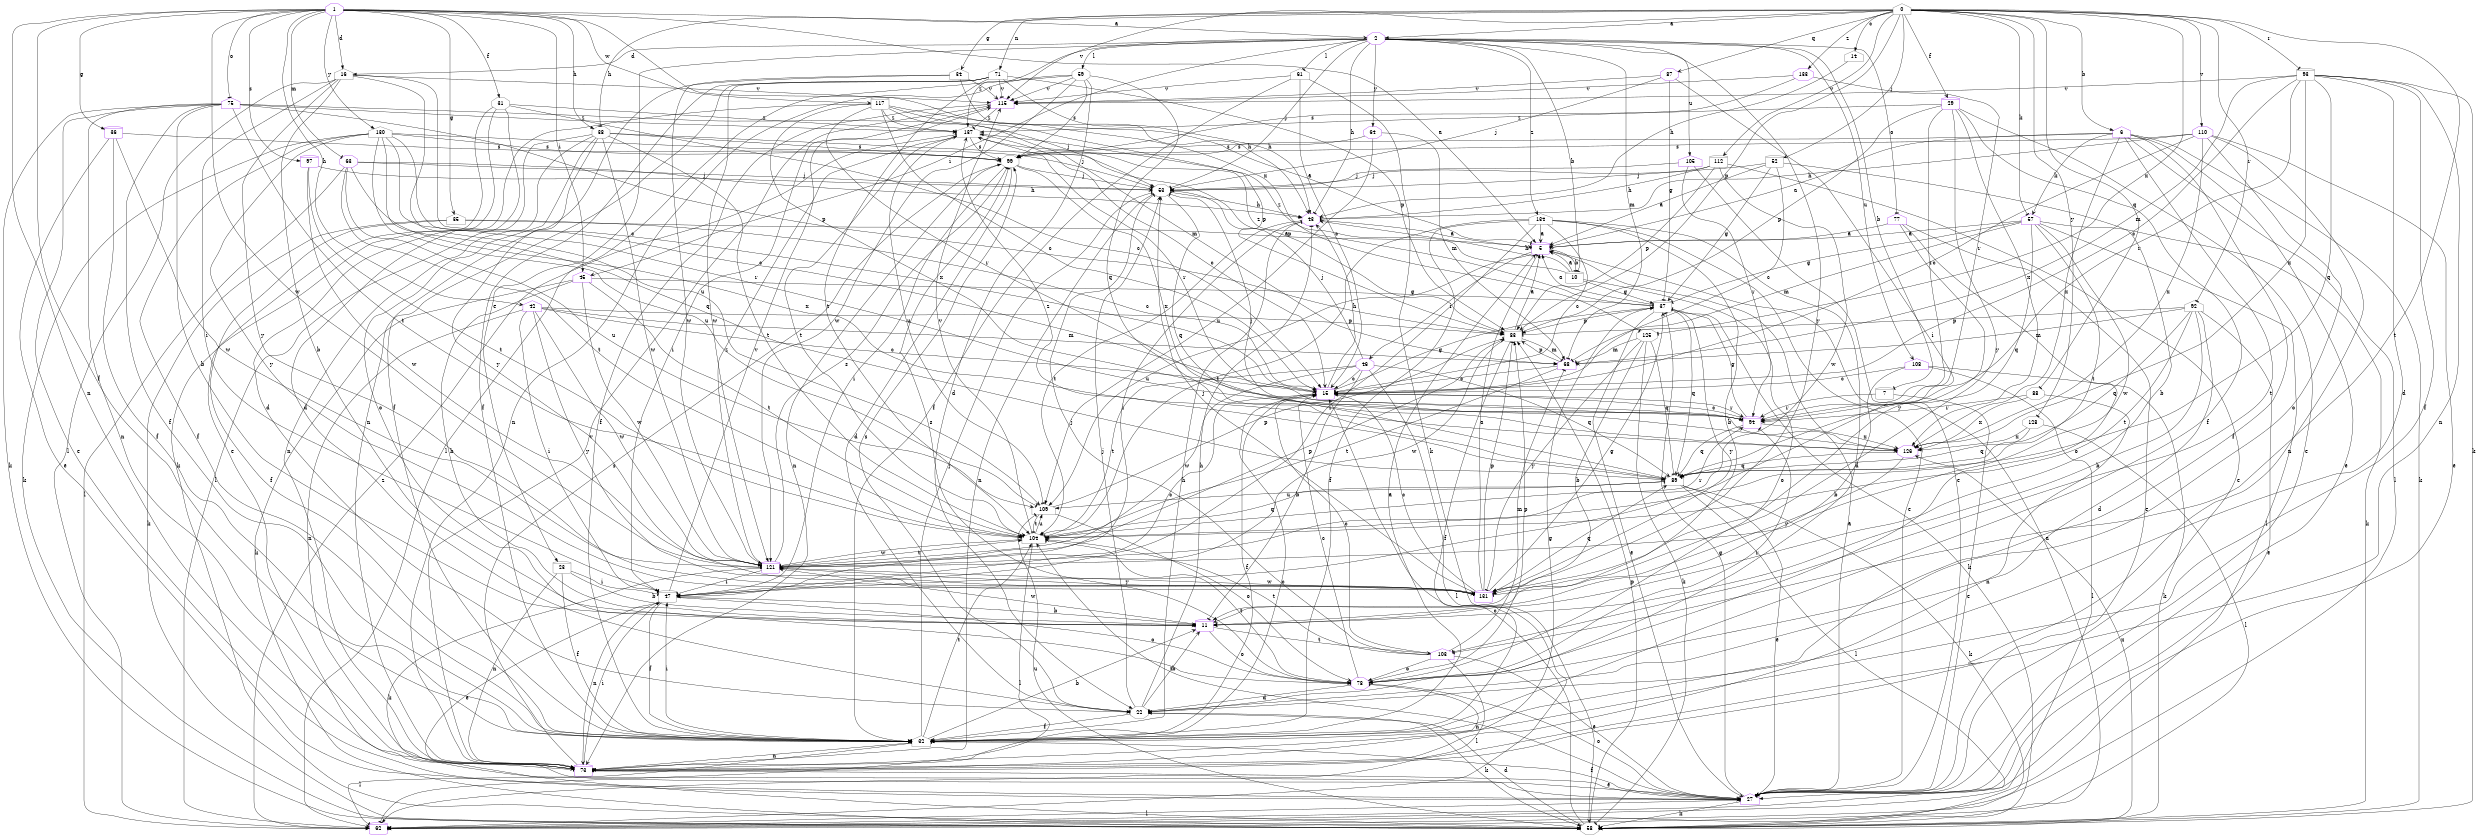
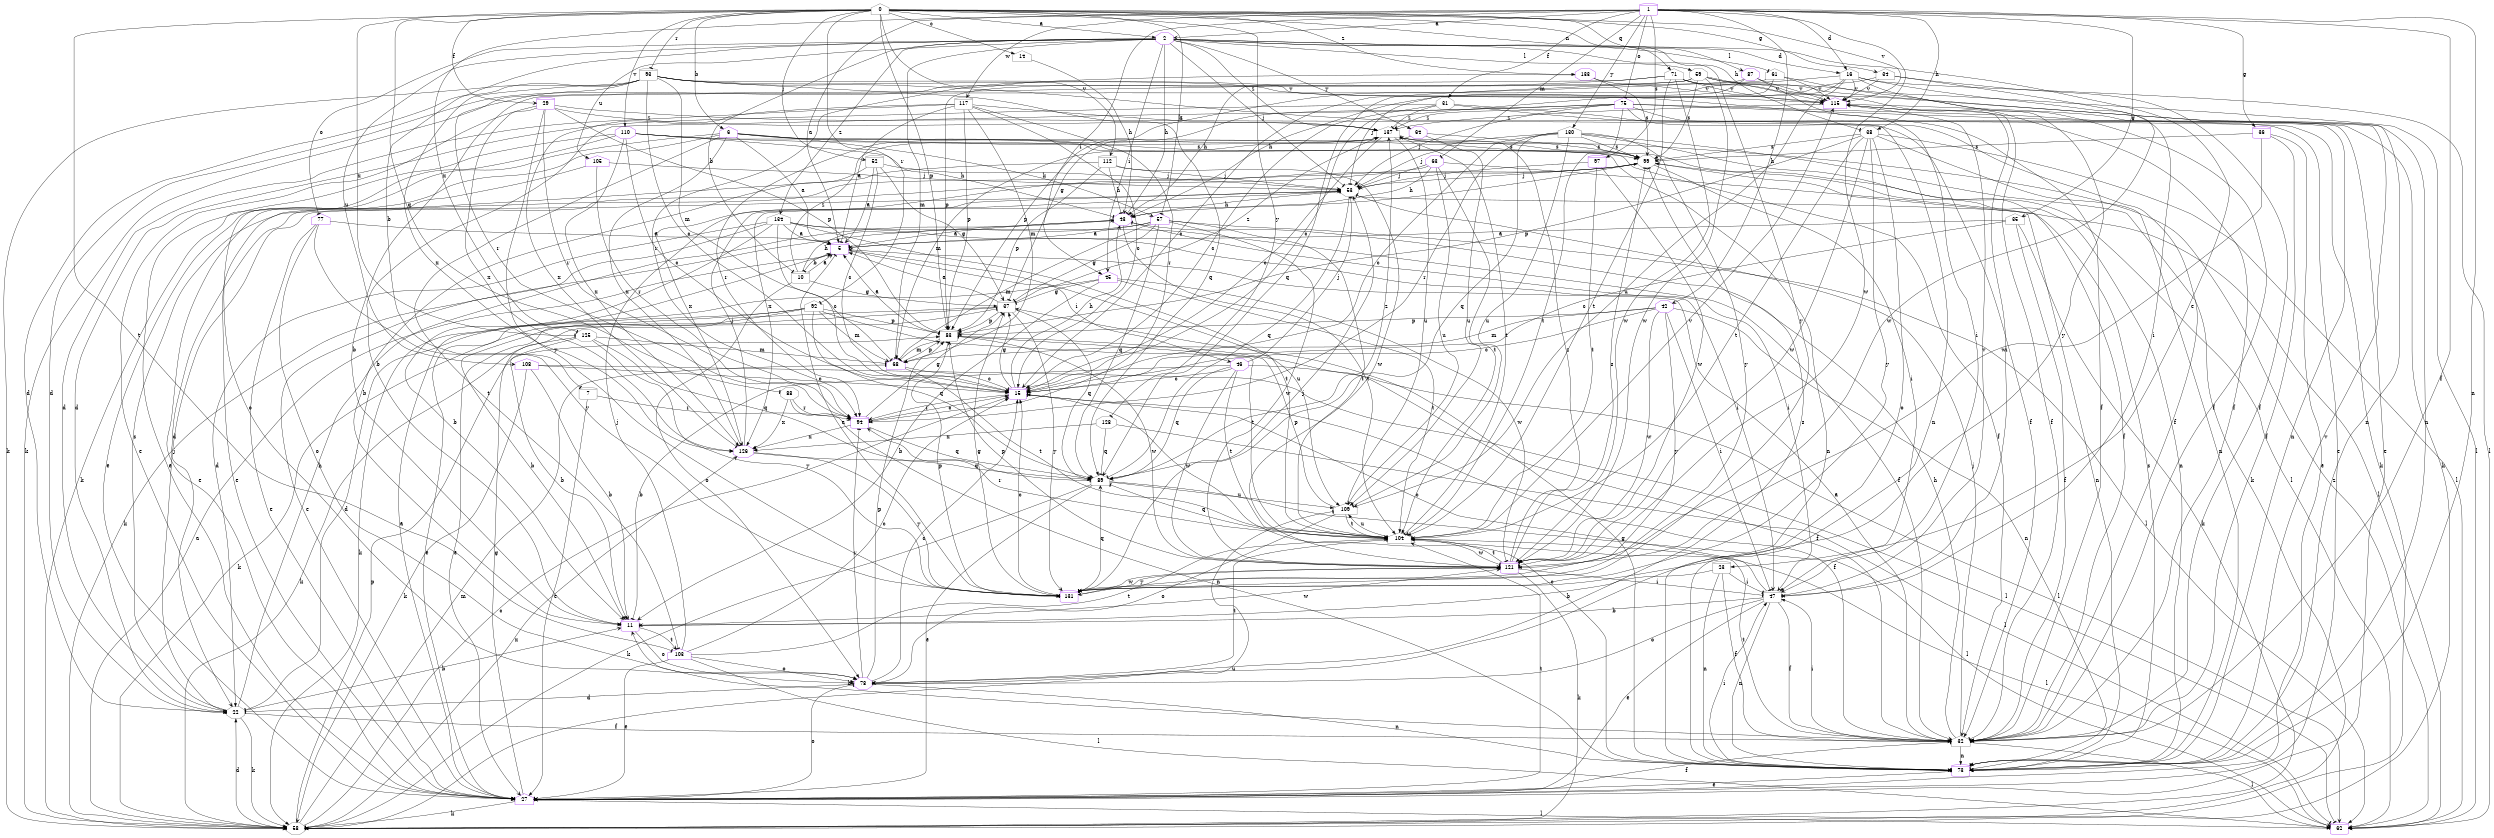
node "1": shape octagon -> cylinder
node "42": shape house -> octagon
edge "103" -> "68": now "58" -> "68"
